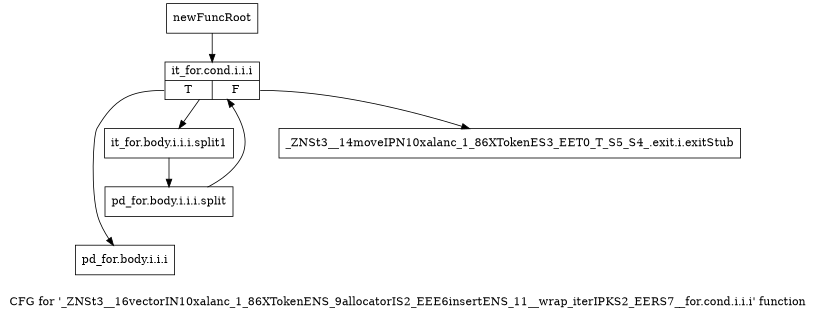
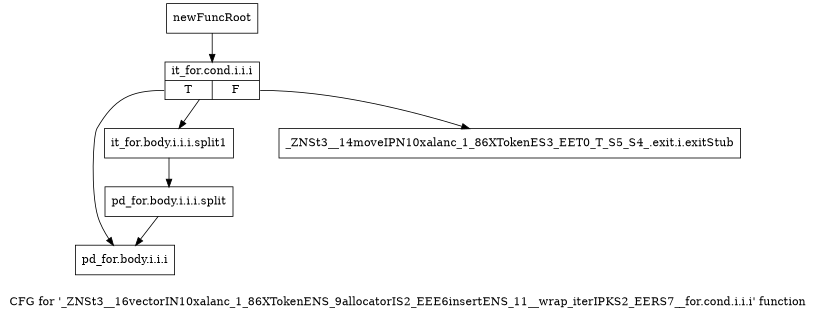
edge "pd_for.body.i.i.i.split" -> "it_for.cond.i.i.i": now "pd_for.body.i.i.i.split" -> "pd_for.body.i.i.i"
